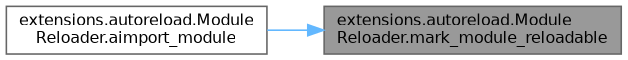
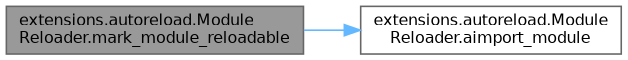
edge "extensions.autoreload.Module Reloader.aimport_module" -> "extensions.autoreload.Module Reloader.mark_module_reloadable": reversed
